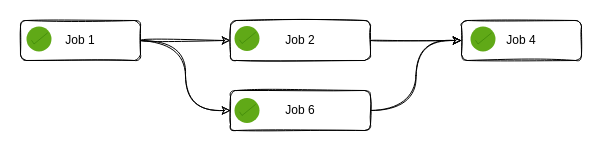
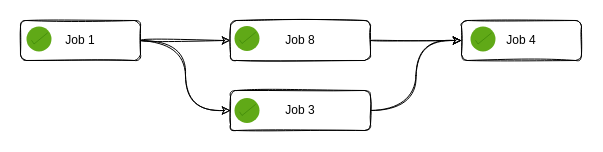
node "Job 2": label "Job 2" -> "Job 8"
node "Job 6": label "Job 6" -> "Job 3"
